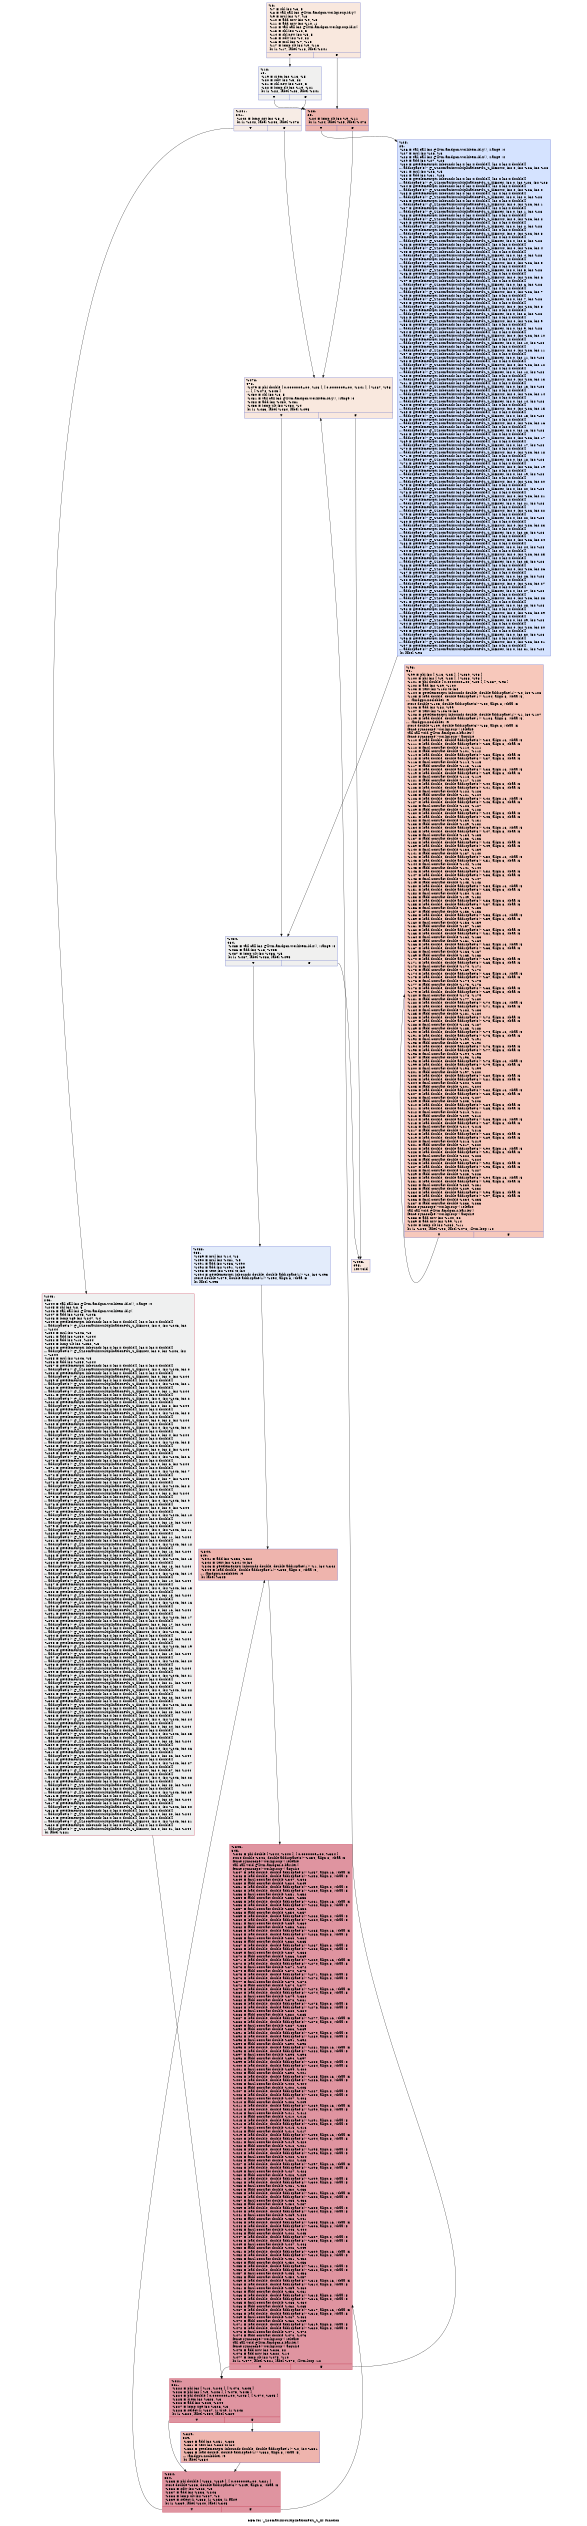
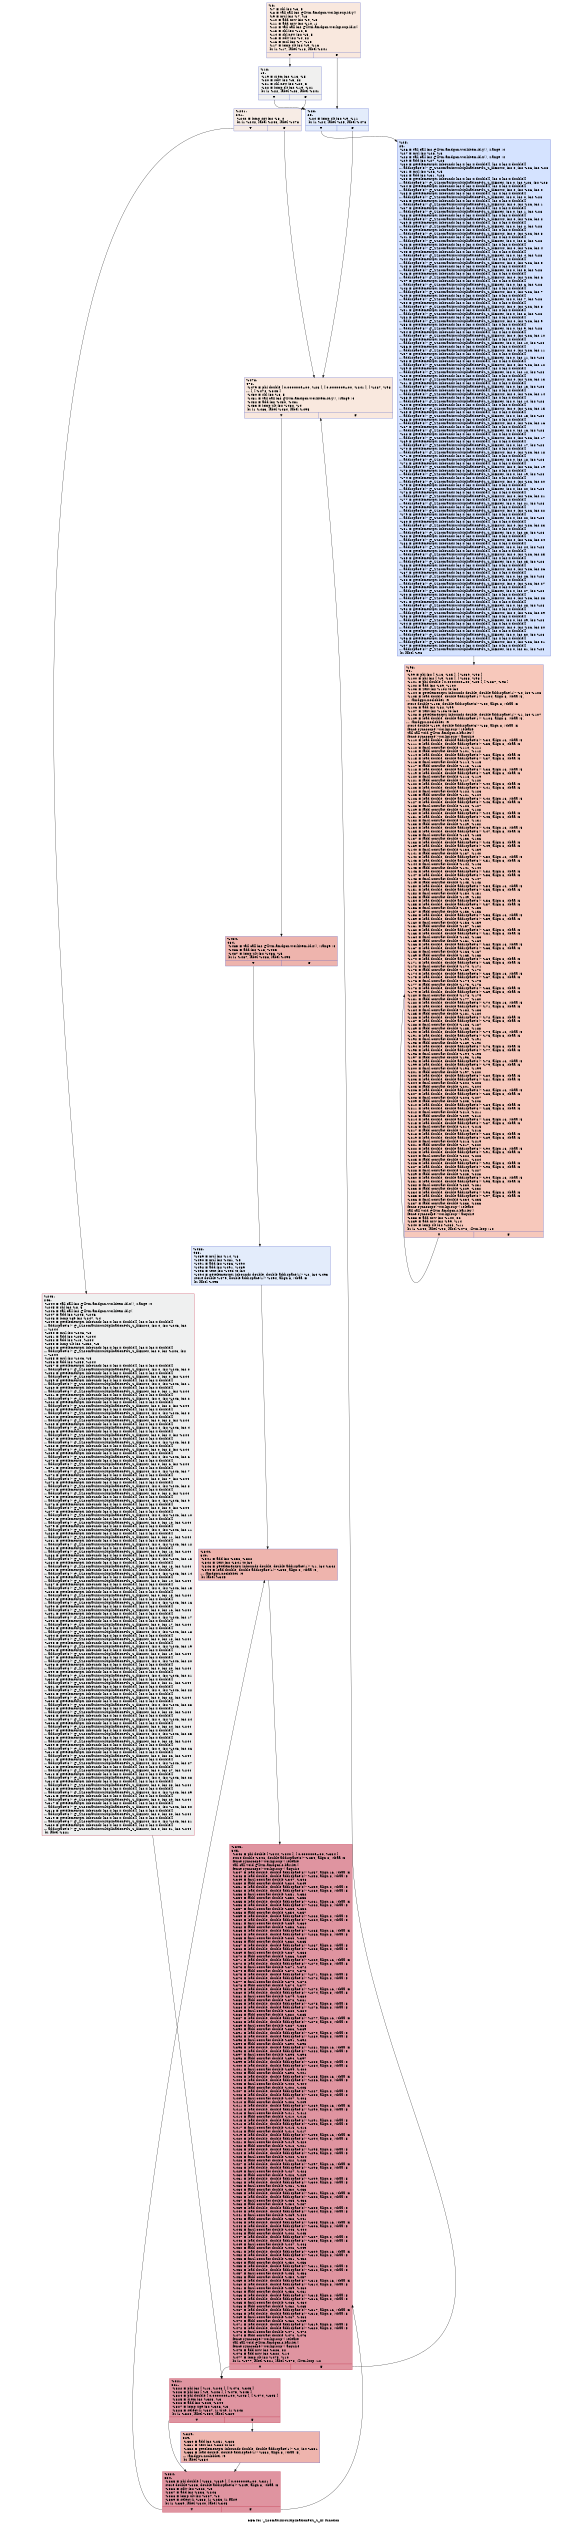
node "%23:": fillcolor #d8564670 -> #bfd3f670
edge "%25:" -> "%484:": now "%25:" -> "%98:"
node "%484:": fillcolor #dedcdb70 -> #d8564670
node "%495:": removed
